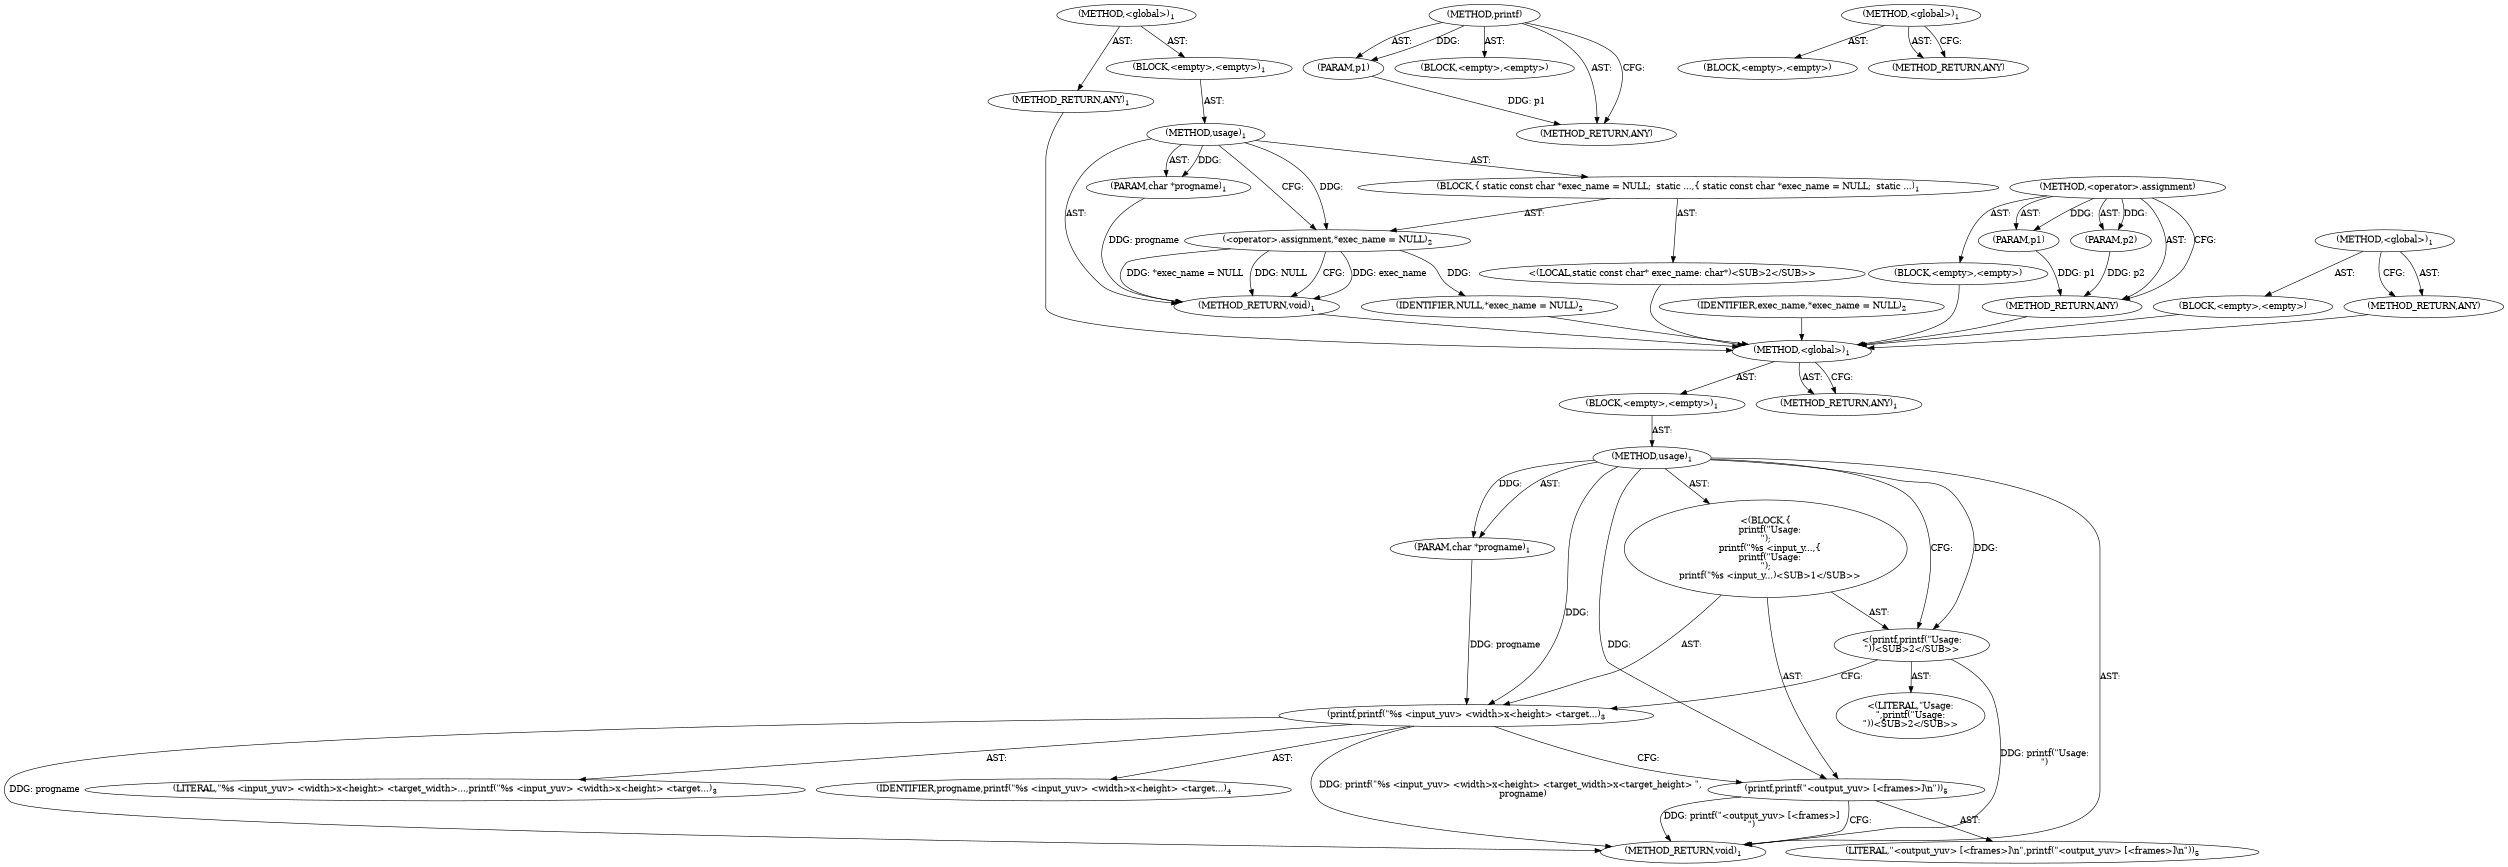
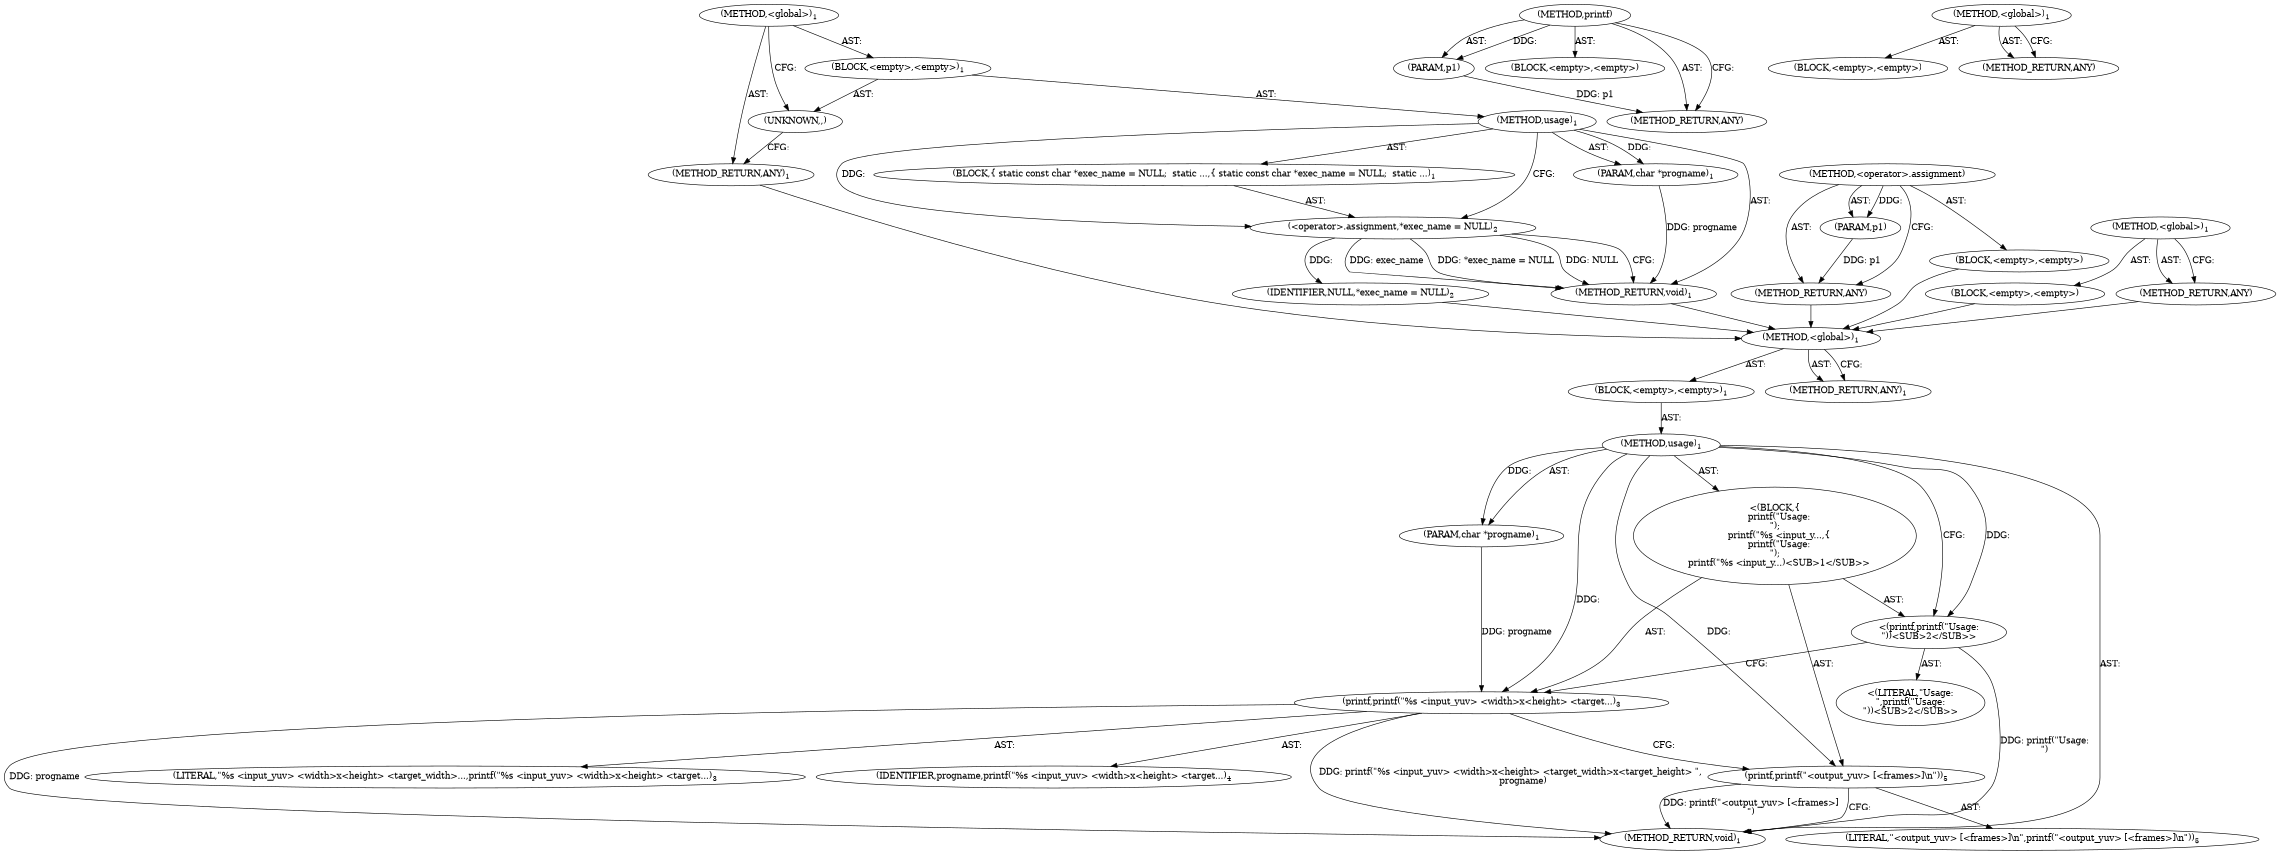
node "(UNKNOWN,,)": added
node "(PARAM,p2)": removed
node "<(LOCAL,static const char* exec_name: char*)<SUB>2</SUB>>": removed
node "(IDENTIFIER,exec_name,*exec_name = NULL)": removed
